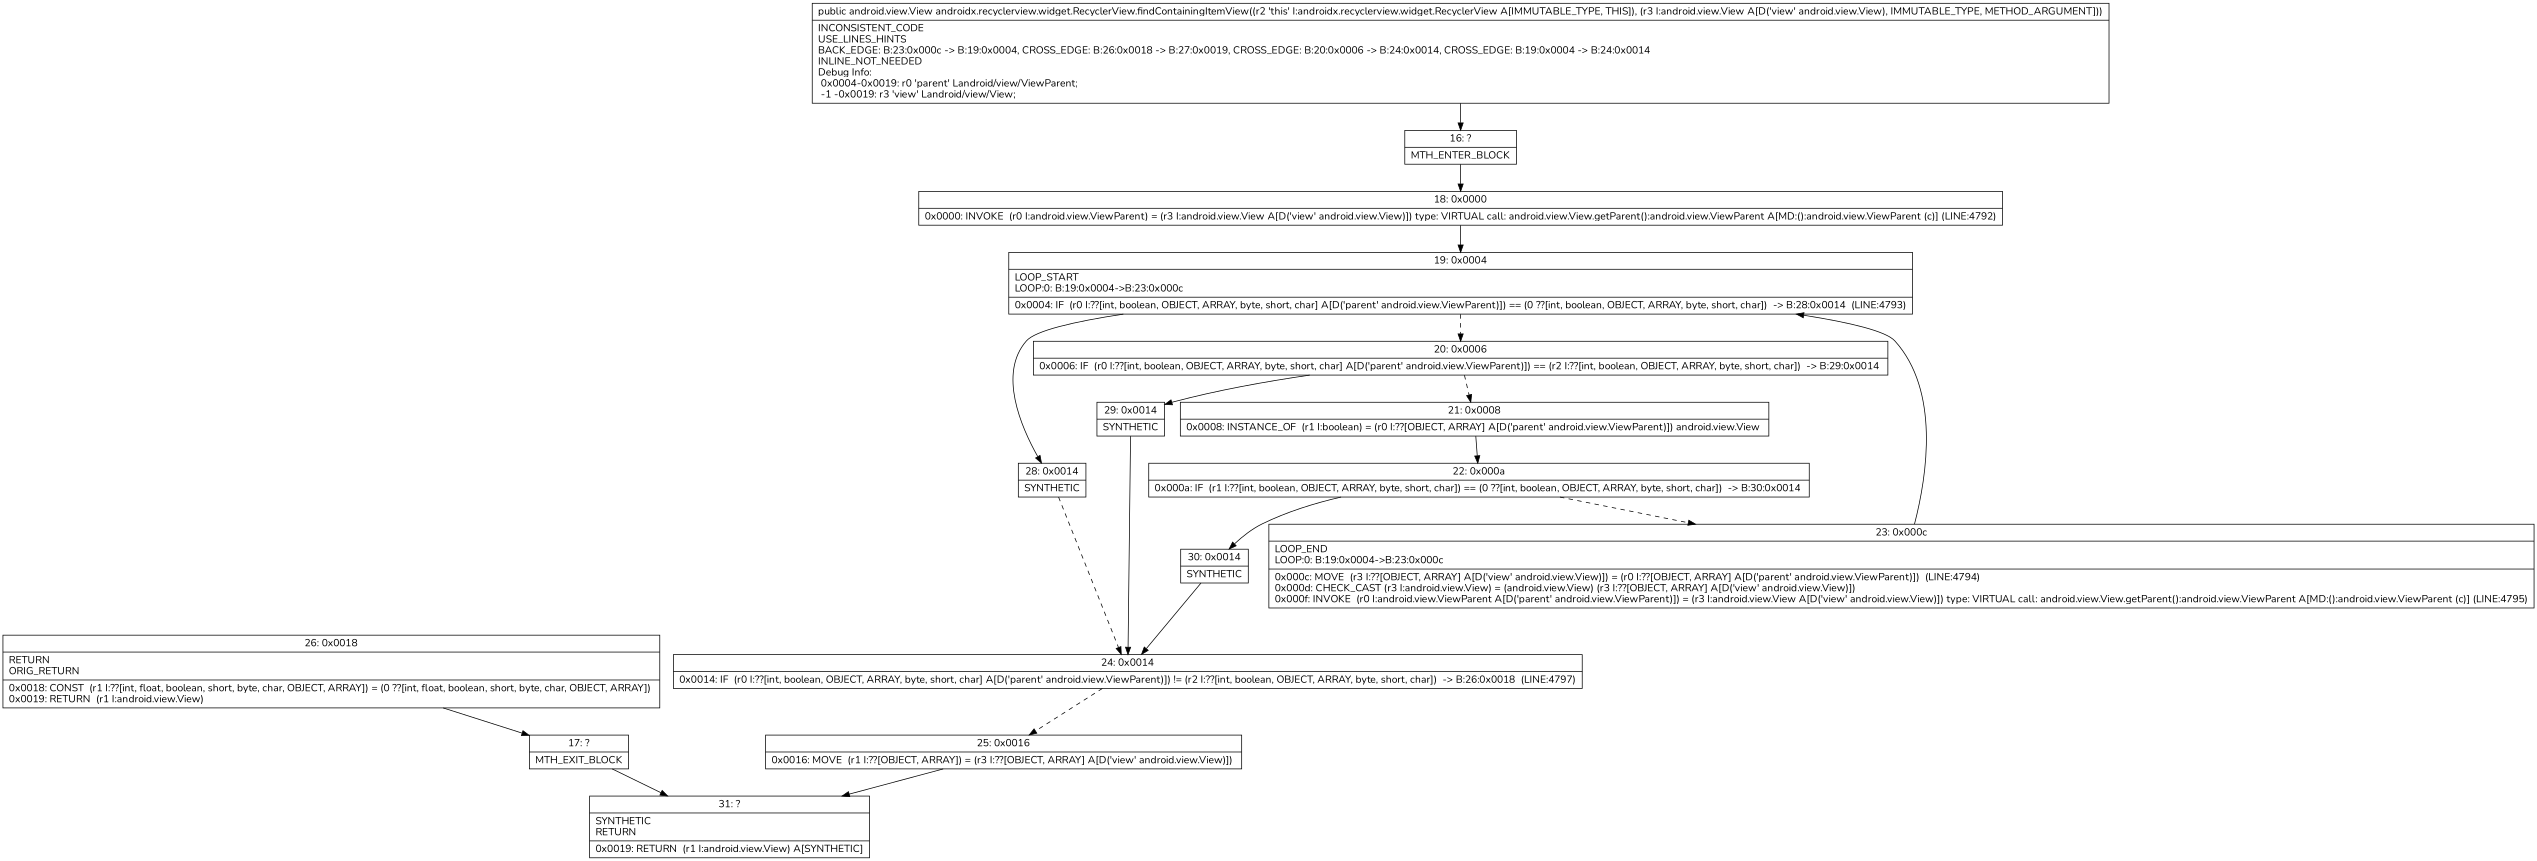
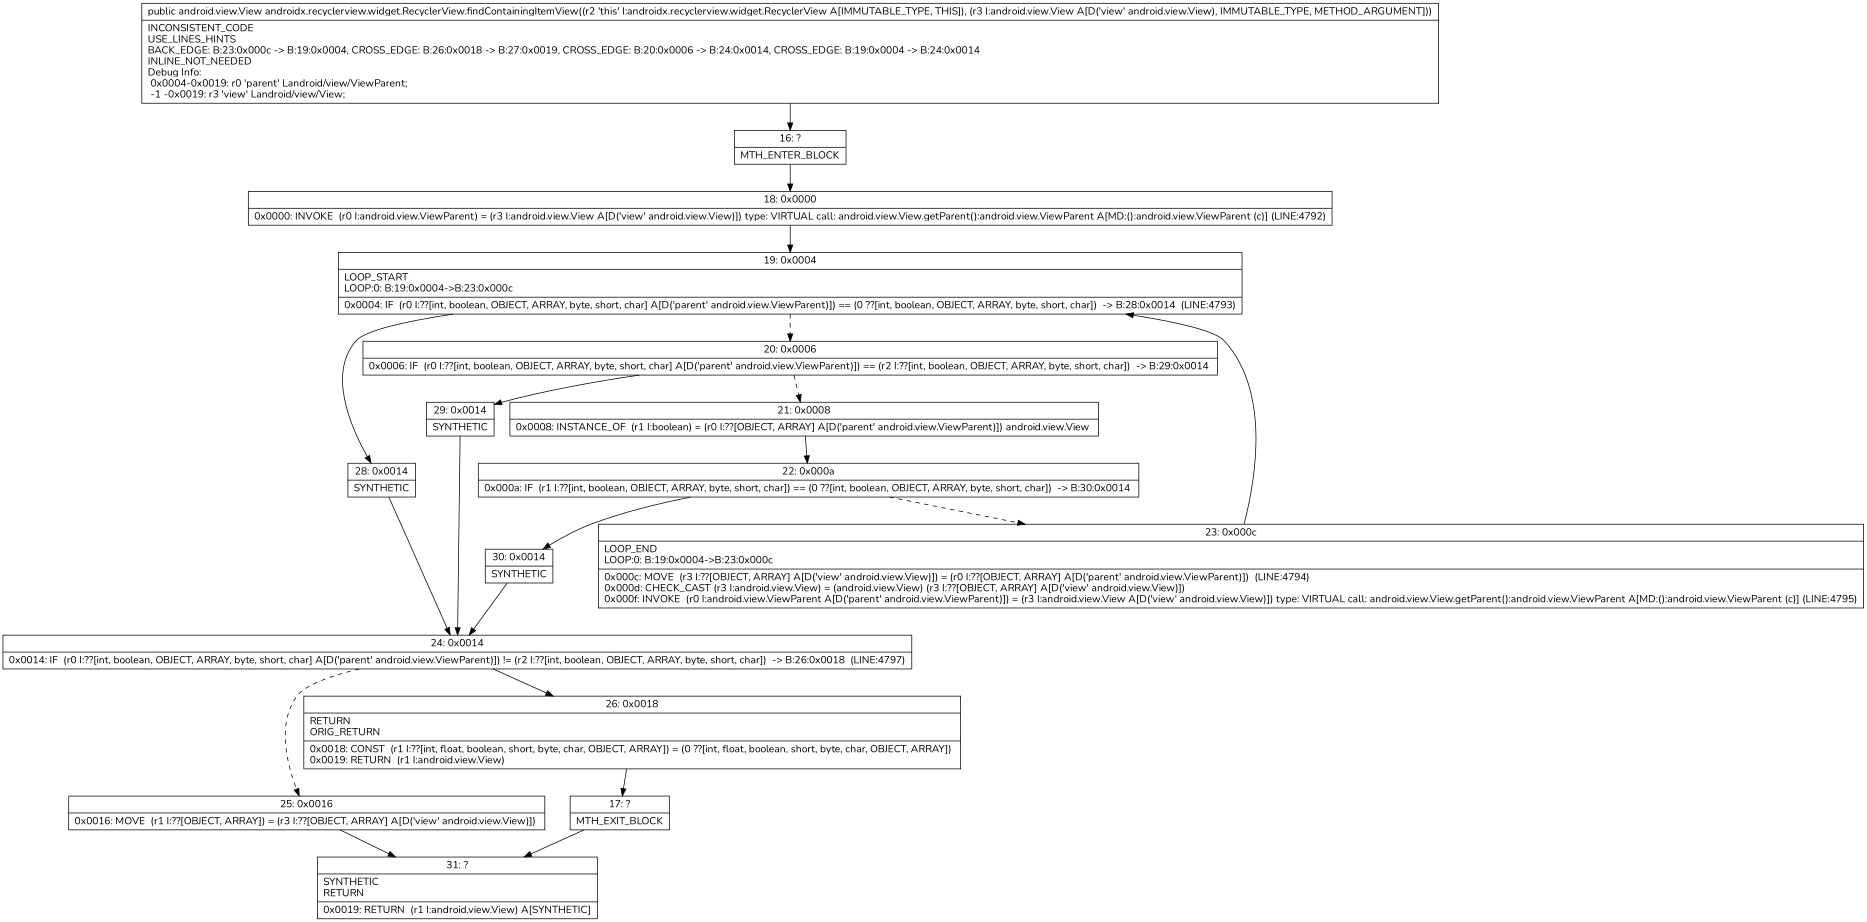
edge "28: 0x0014" -> "24: 0x0014": style dashed -> solid
edge "24: 0x0014" -> "26: 0x0018": added
